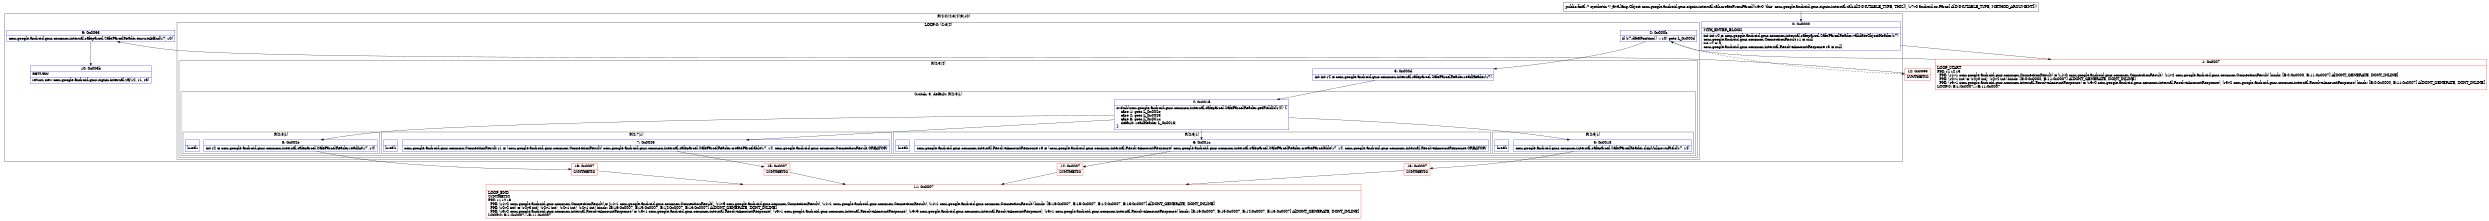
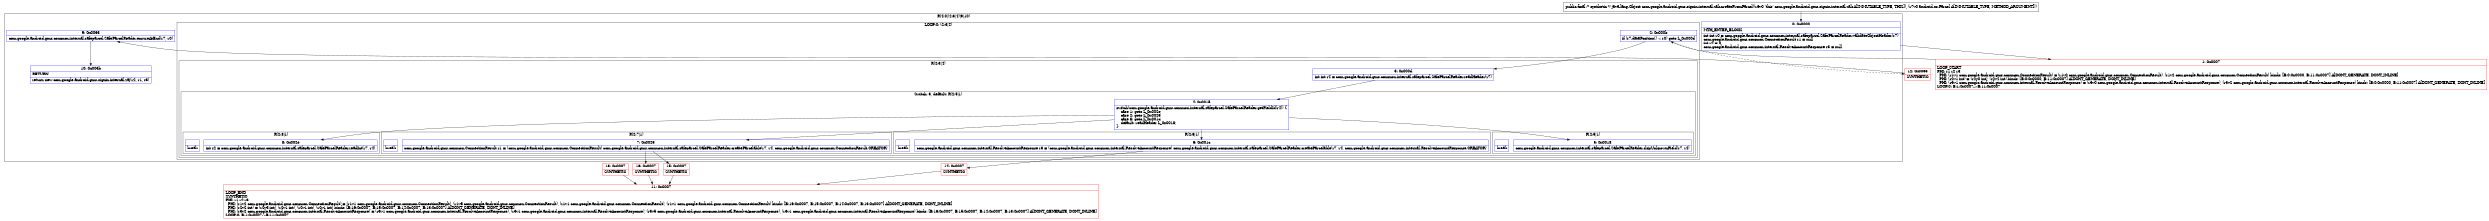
edge "5: 0x0018" -> "13: 0x0007": removed
edge "8: 0x002e" -> "16: 0x0007": now "7: 0x0025" -> "16: 0x0007"
